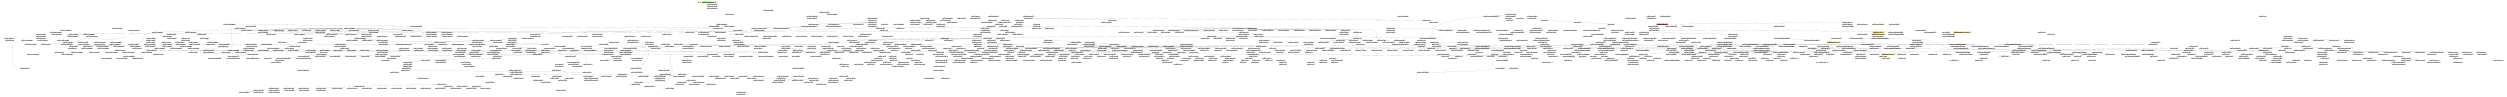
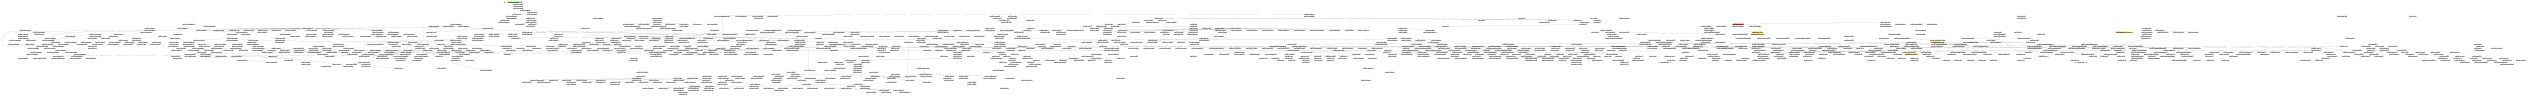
node "com.google.javascript.rhino.head.ast.FunctionCall#77": added
